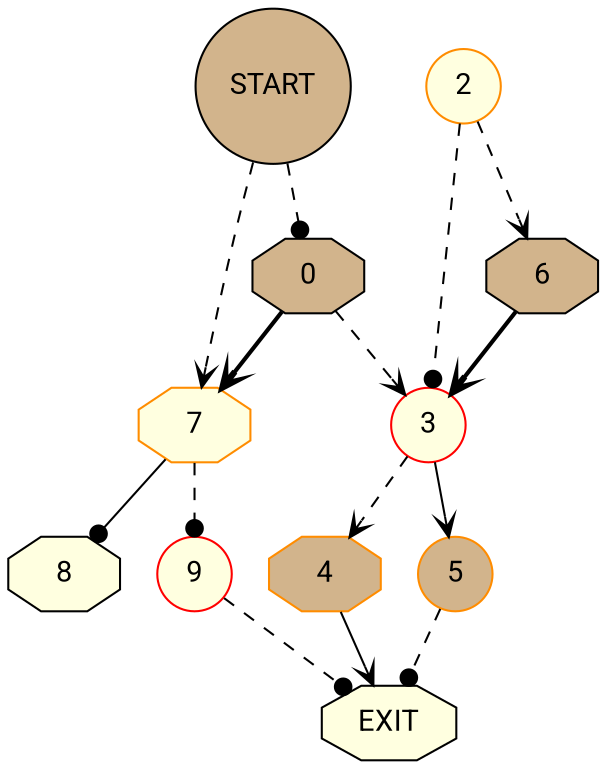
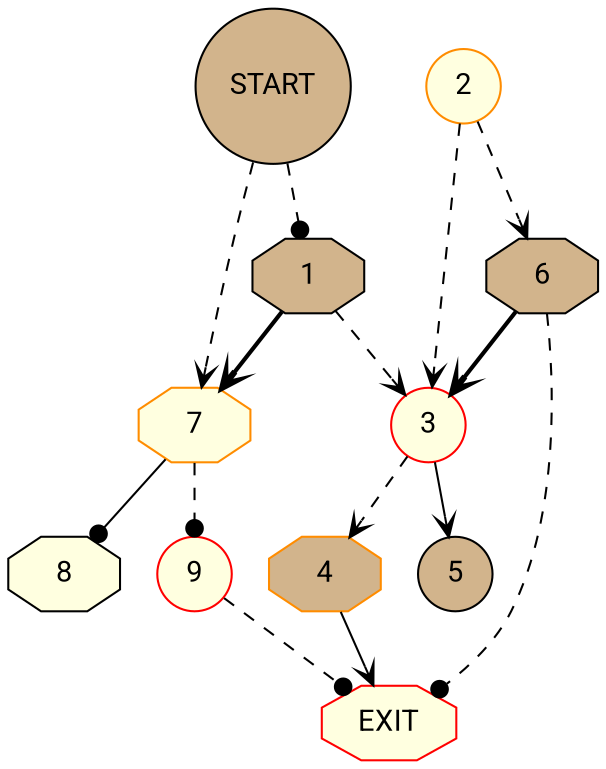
edge "2" -> "3": arrowhead dot -> vee
node "0": label "0" -> "1"
node "5": color darkorange -> black
edge "5" -> "EXIT": now "6" -> "EXIT"
node "EXIT": color black -> red
